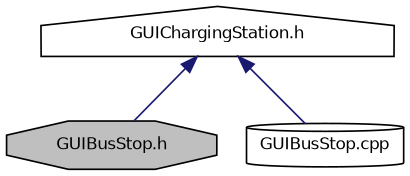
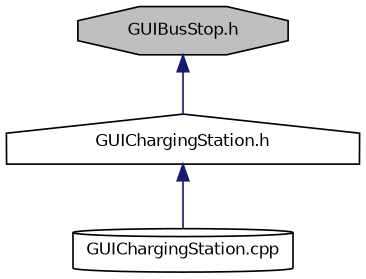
edge "GUIBusStop.h" -> "GUIChargingStation.h": reversed
node "GUIBusStop.cpp": label "GUIBusStop.cpp" -> "GUIChargingStation.cpp"
